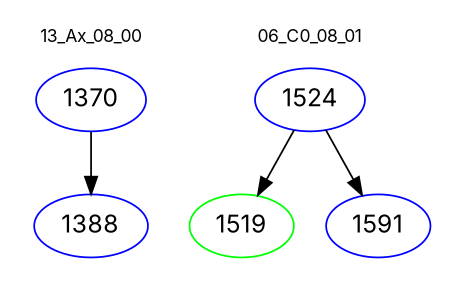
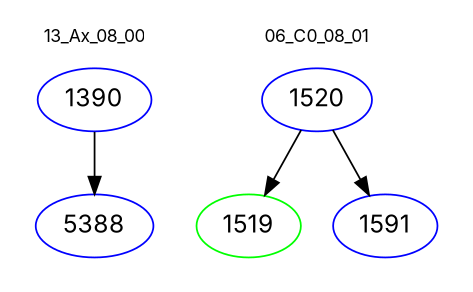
node "1370": label "1370" -> "1390"
node "1524": label "1524" -> "1520"
node "1388": label "1388" -> "5388"
